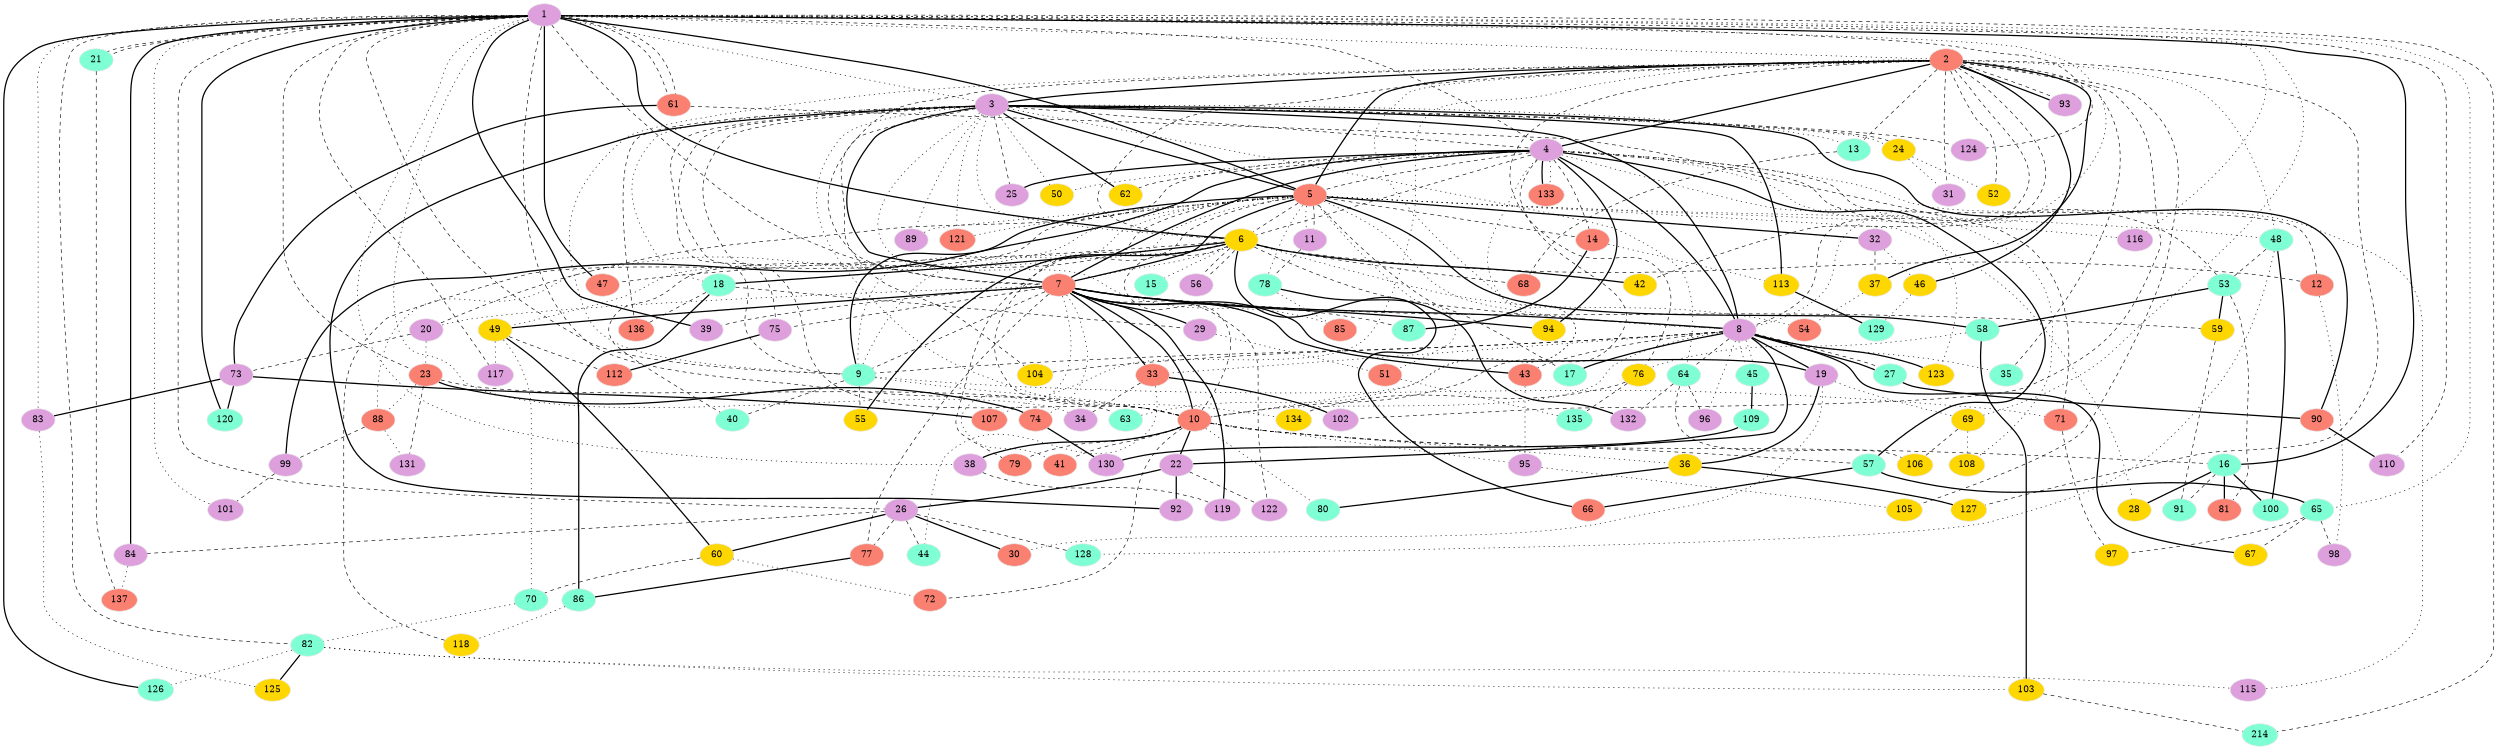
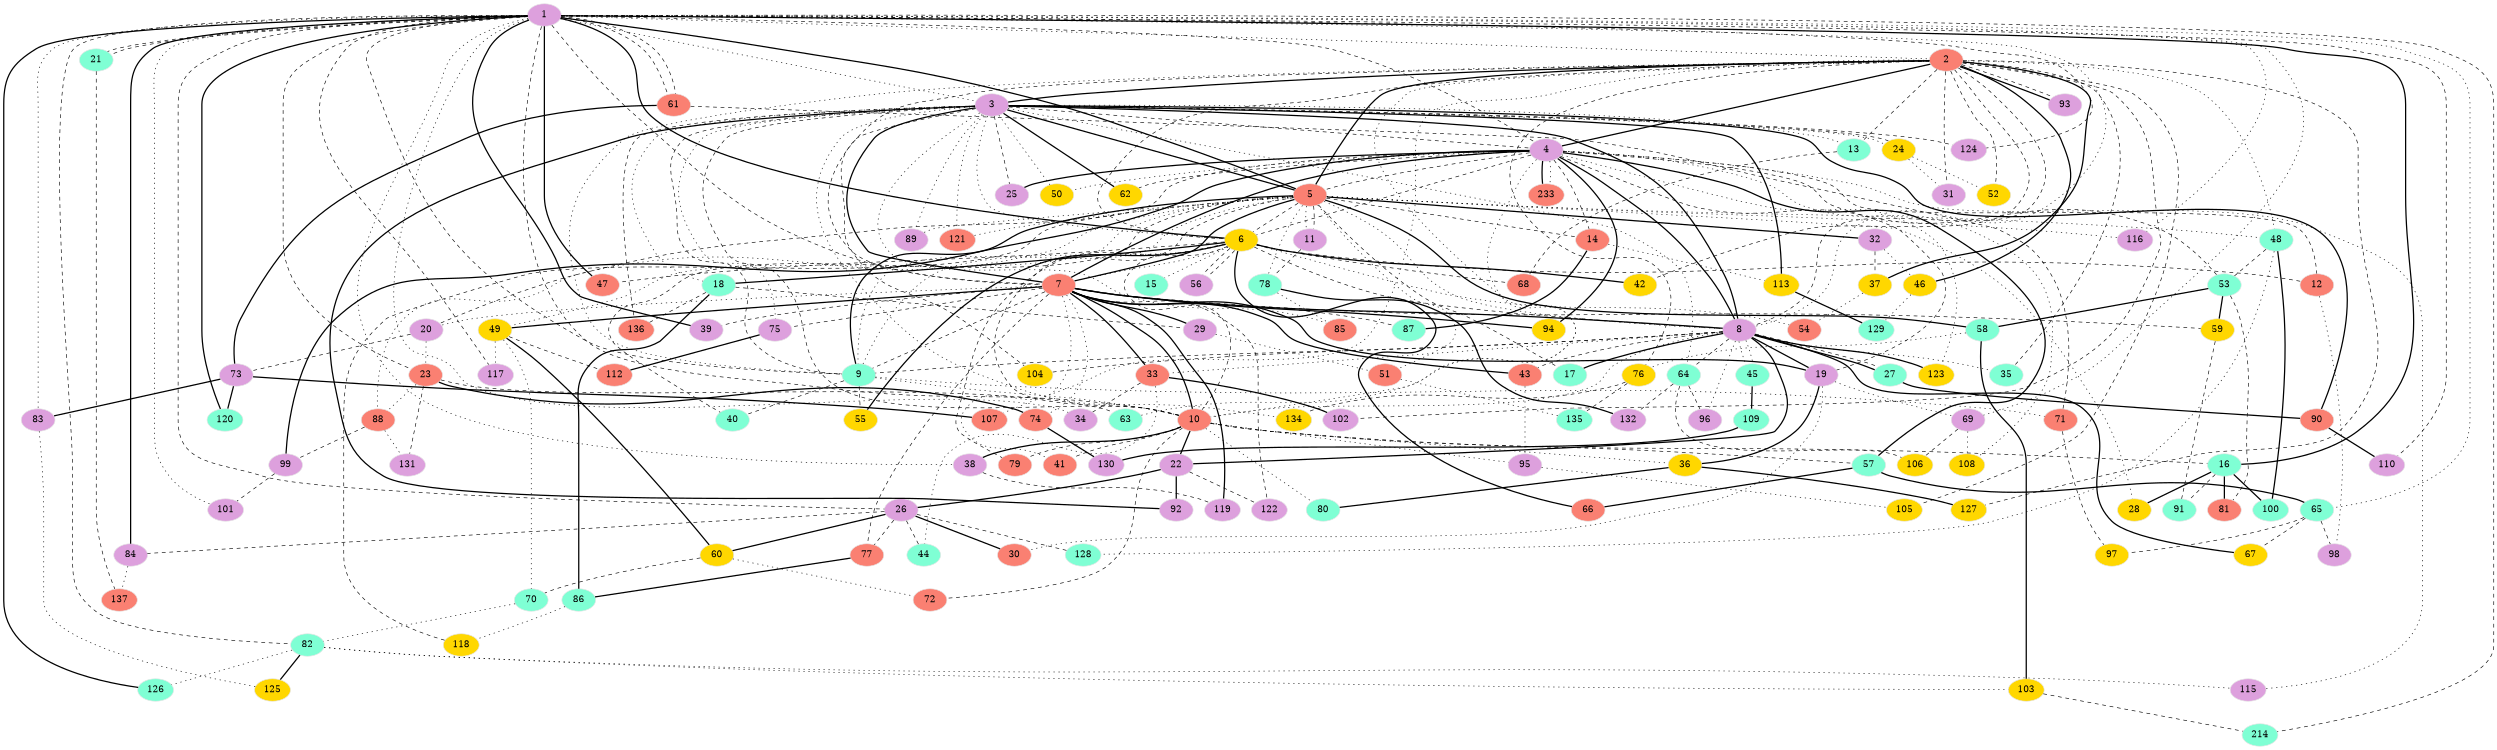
edge "3" -- "75": style dashed -> dotted
node "133": label "133" -> "233"
edge "4" -- "10": now "4" -- "19"
node "69": fillcolor gold -> plum
